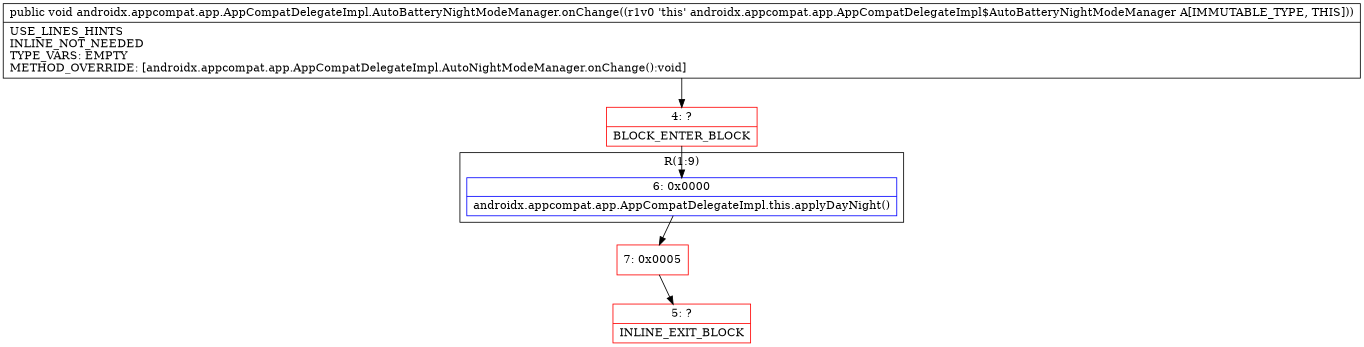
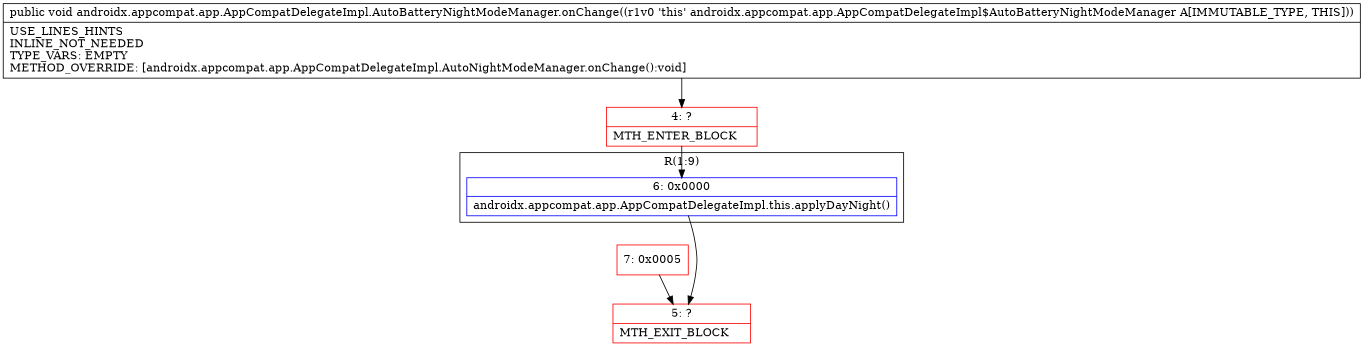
node "4: ?": text "BLOCK_ENTER_BLOCK" -> "MTH_ENTER_BLOCK"
edge "6: 0x0000" -> "7: 0x0005": now "6: 0x0000" -> "5: ?"
node "5: ?": text "INLINE_EXIT_BLOCK" -> "MTH_EXIT_BLOCK"
